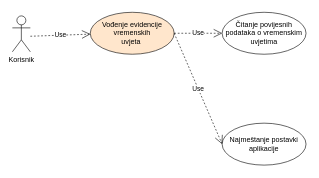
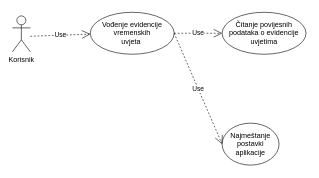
node "Vođenje evidencije vremenskih uvjeta": fillcolor #ffe6cc -> #ffffff
node "Čitanje povijesnih podataka o vremenskim uvjetima": label "Čitanje povijesnih podataka o vremenskim uvjetima" -> "Čitanje povijesnih podataka o evidencije uvjetima"
node "Najmeštanje postavki aplikacije": size 84x42 -> 57x42
